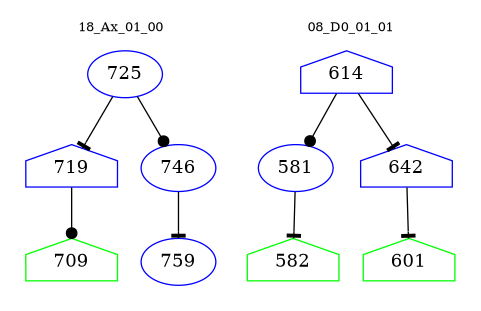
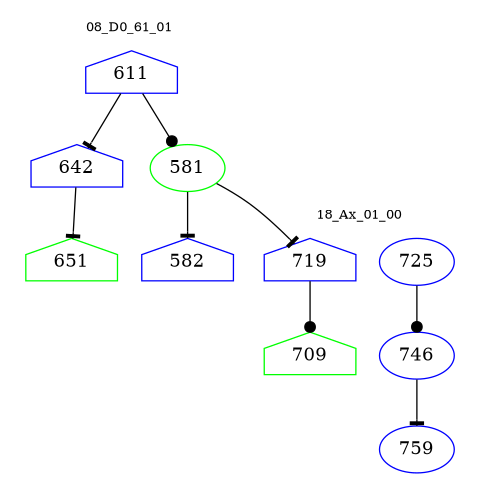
cluster "08_D0_01_01": label "08_D0_01_01" -> "08_D0_61_01"
node "614": label "614" -> "611"
edge "725" -> "719": now "581" -> "719"
node "581": color blue -> green
node "582": color green -> blue
node "601": label "601" -> "651"
